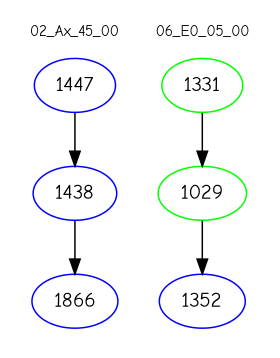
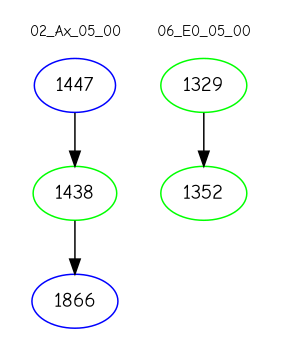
cluster "02_Ax_45_00": label "02_Ax_45_00" -> "02_Ax_05_00"
node "1331": removed
node "1438": color blue -> green
node "1029": label "1029" -> "1329"
node "1352": color blue -> green
